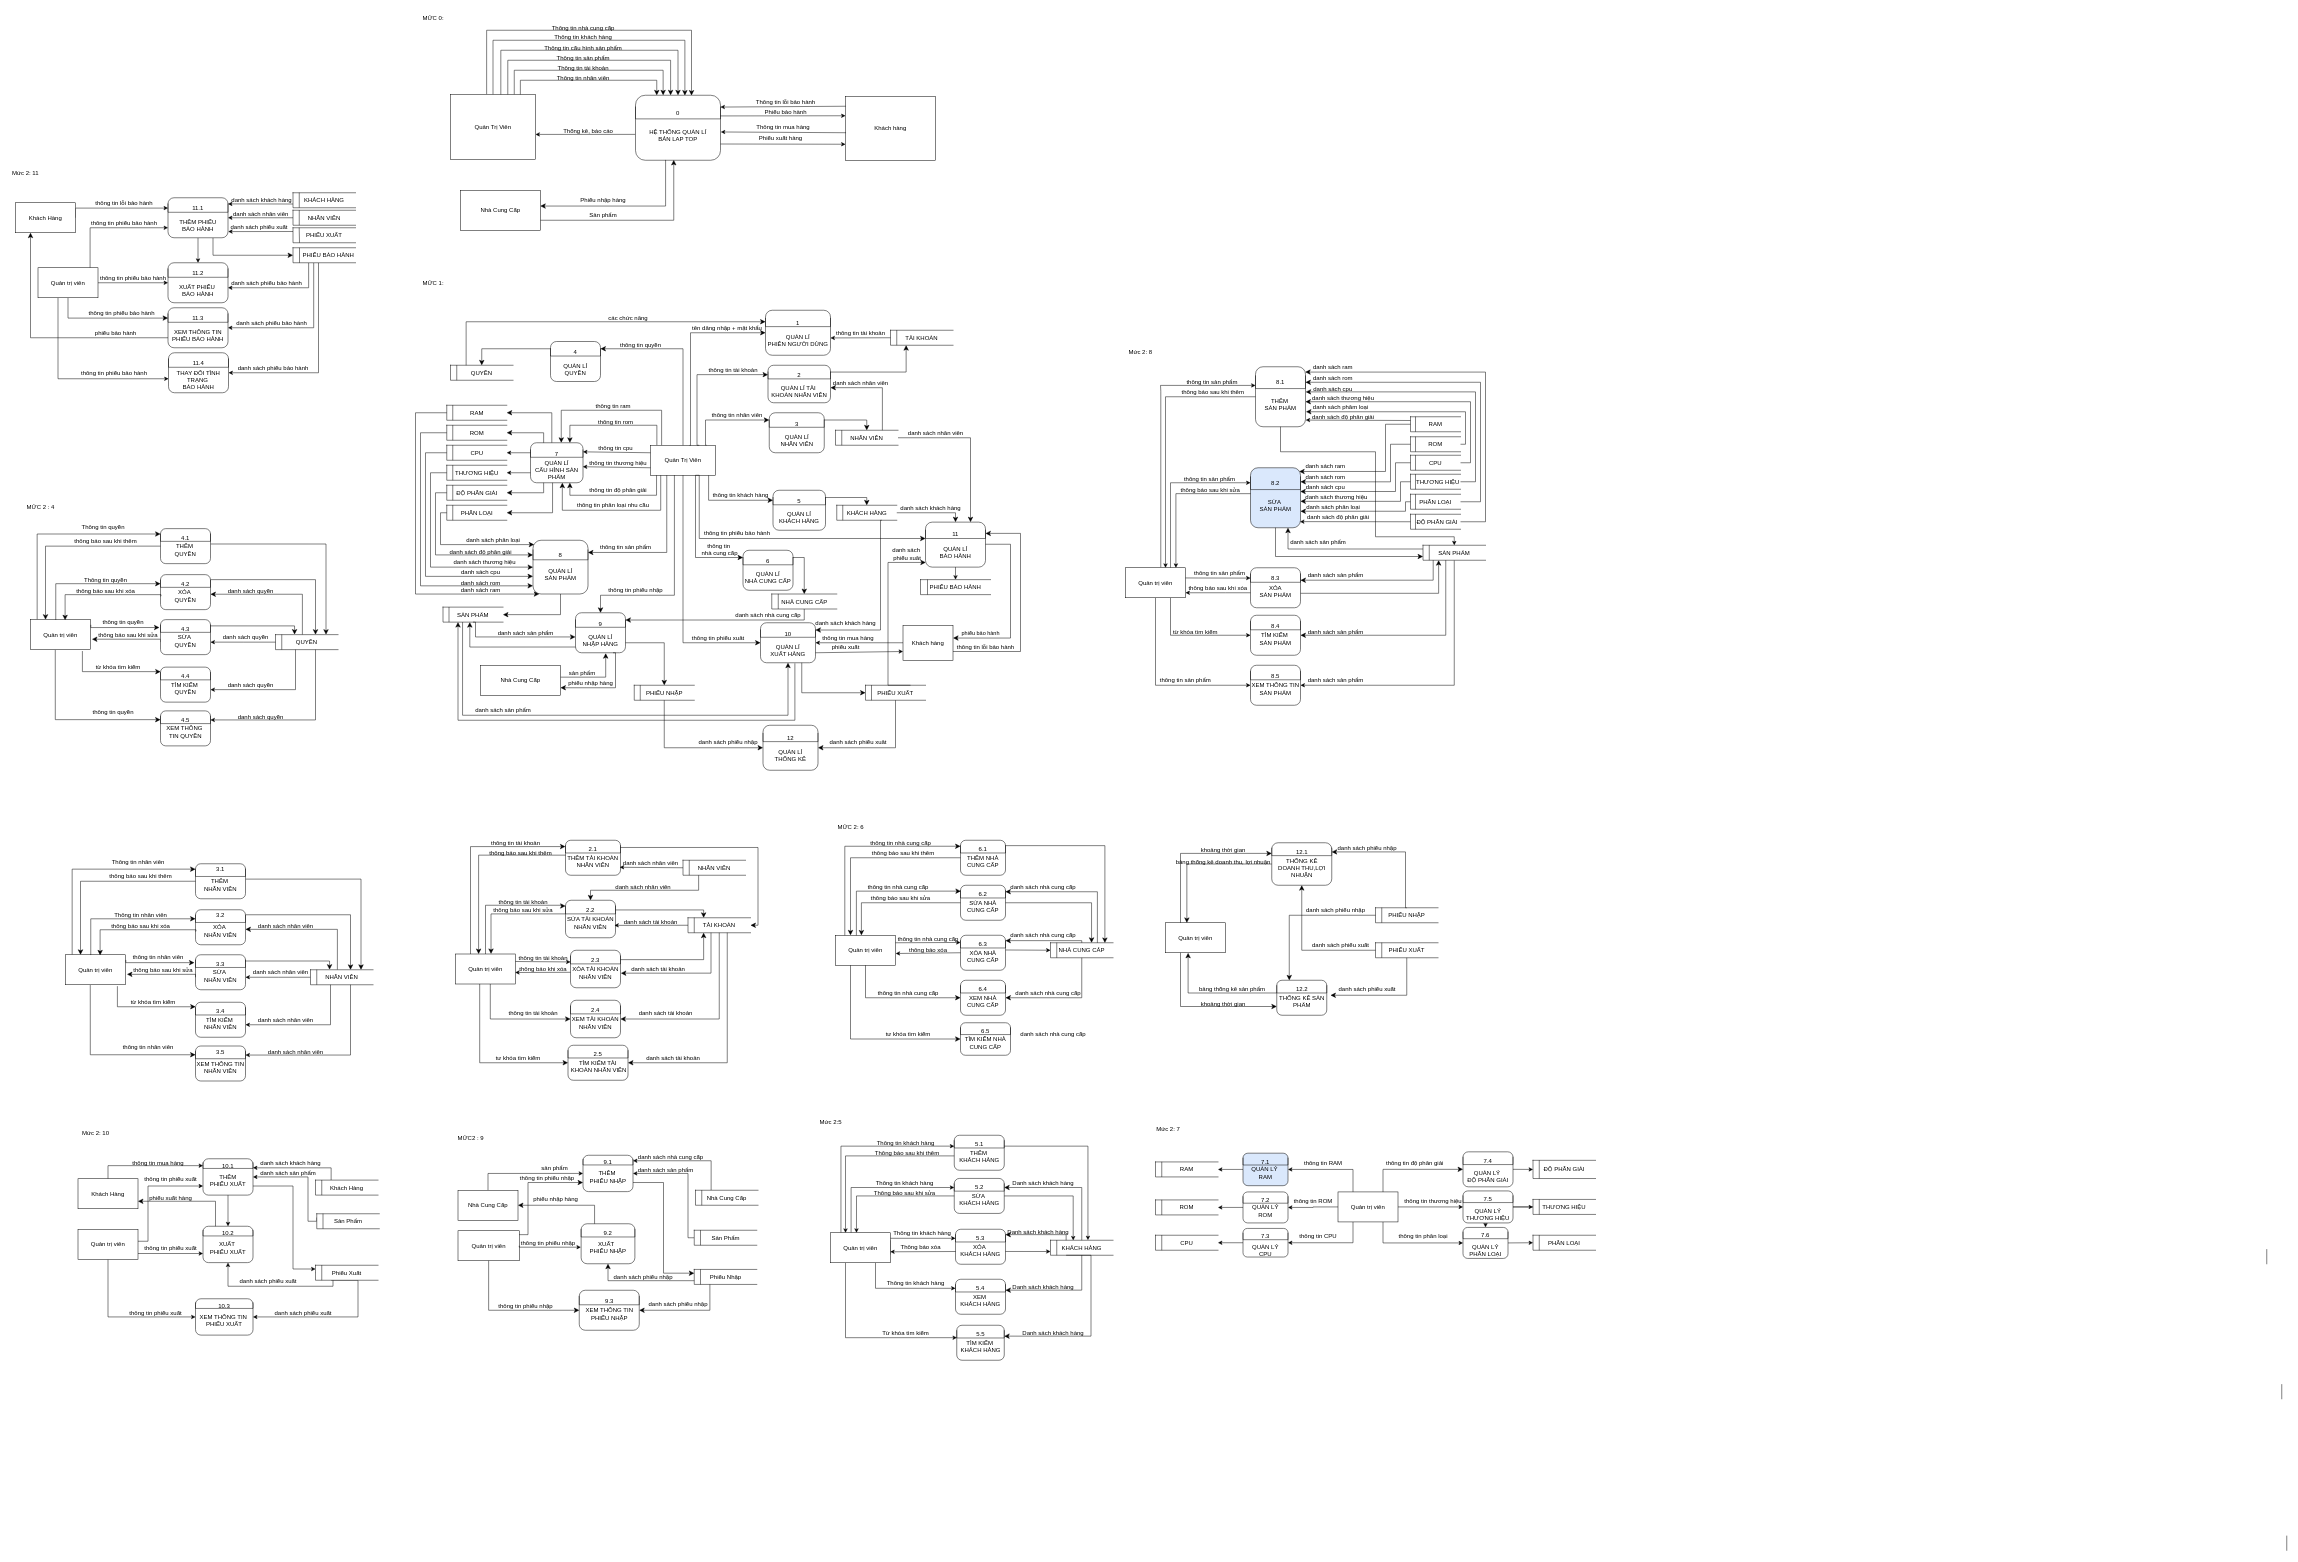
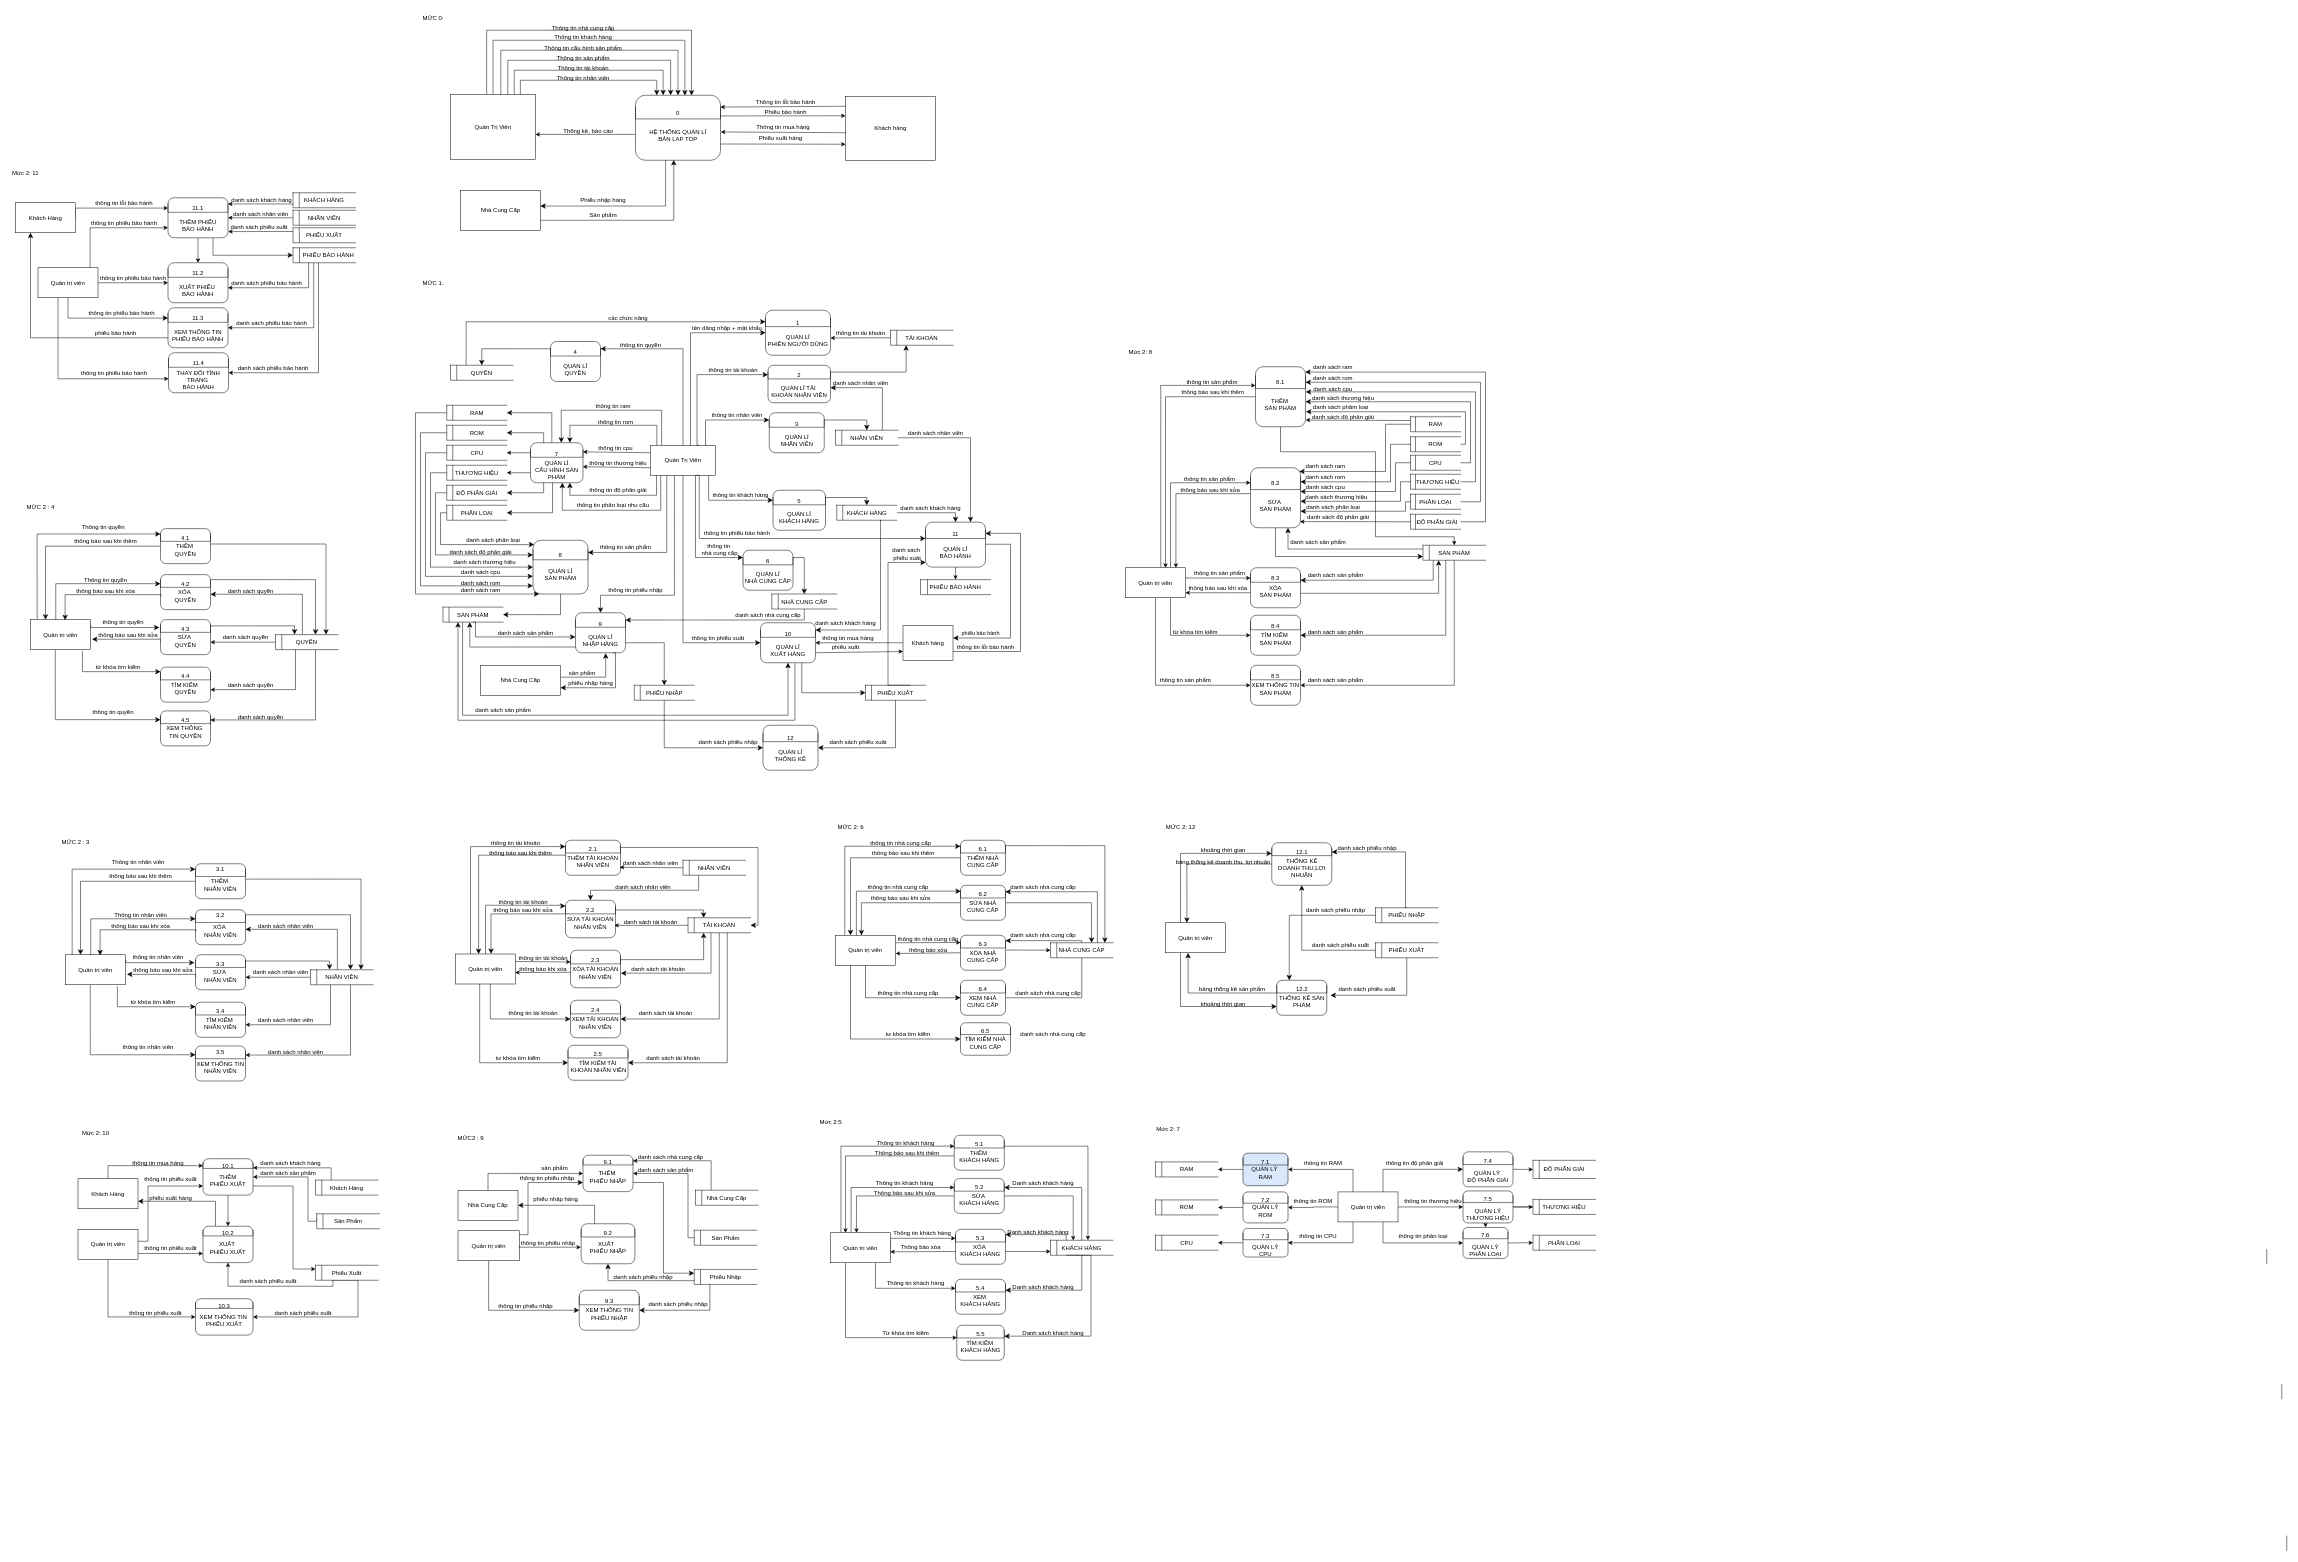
node "SỬA SẢN PHẨM": fillcolor #dae8fc -> #ffffff
node "MỨC 2: 12": added
node "MỨC 2 : 3": added
edge "NHÀ CUNG CÁP" -> "XEM NHÀ CUNG CẤP": arrowhead classic -> none
